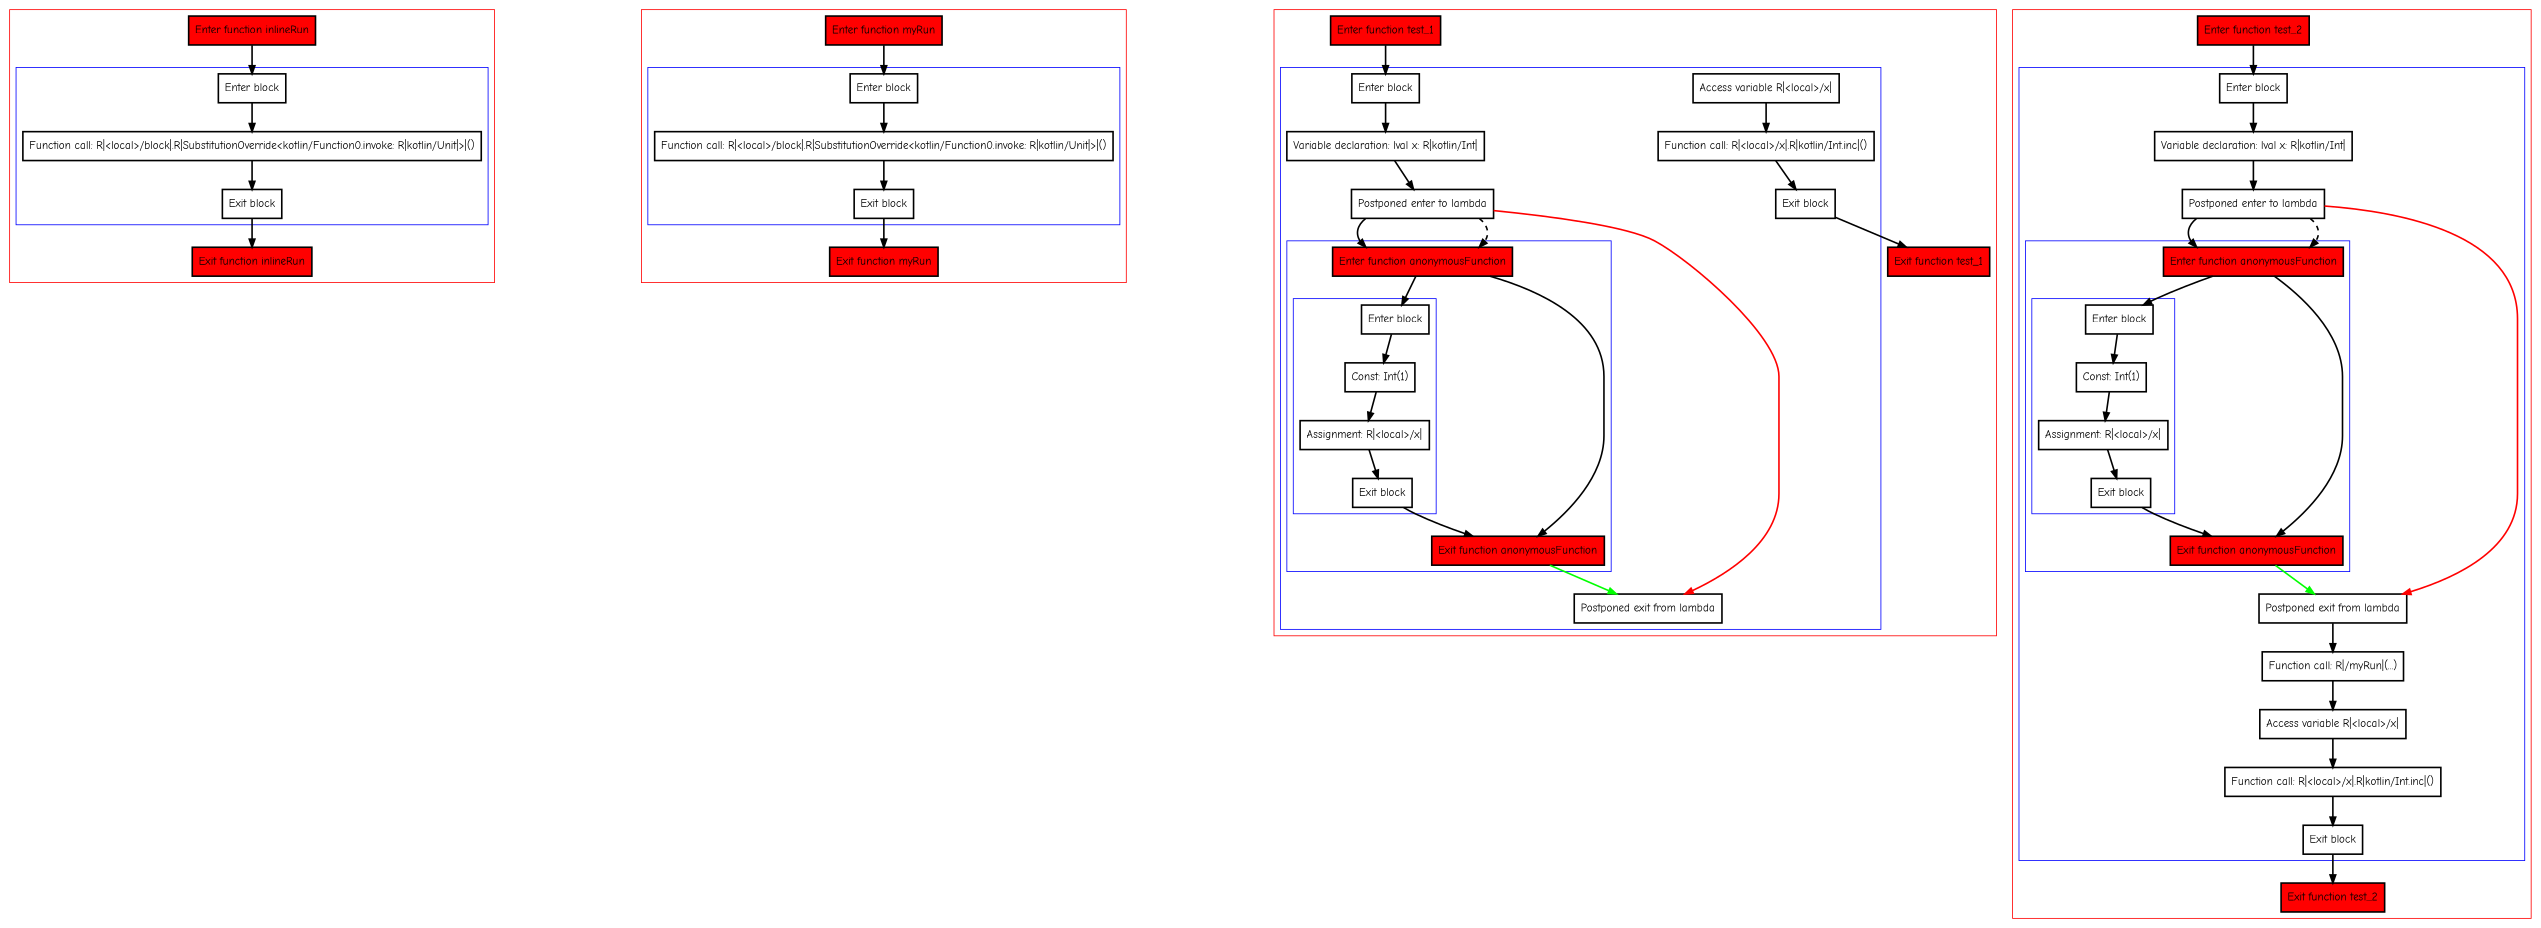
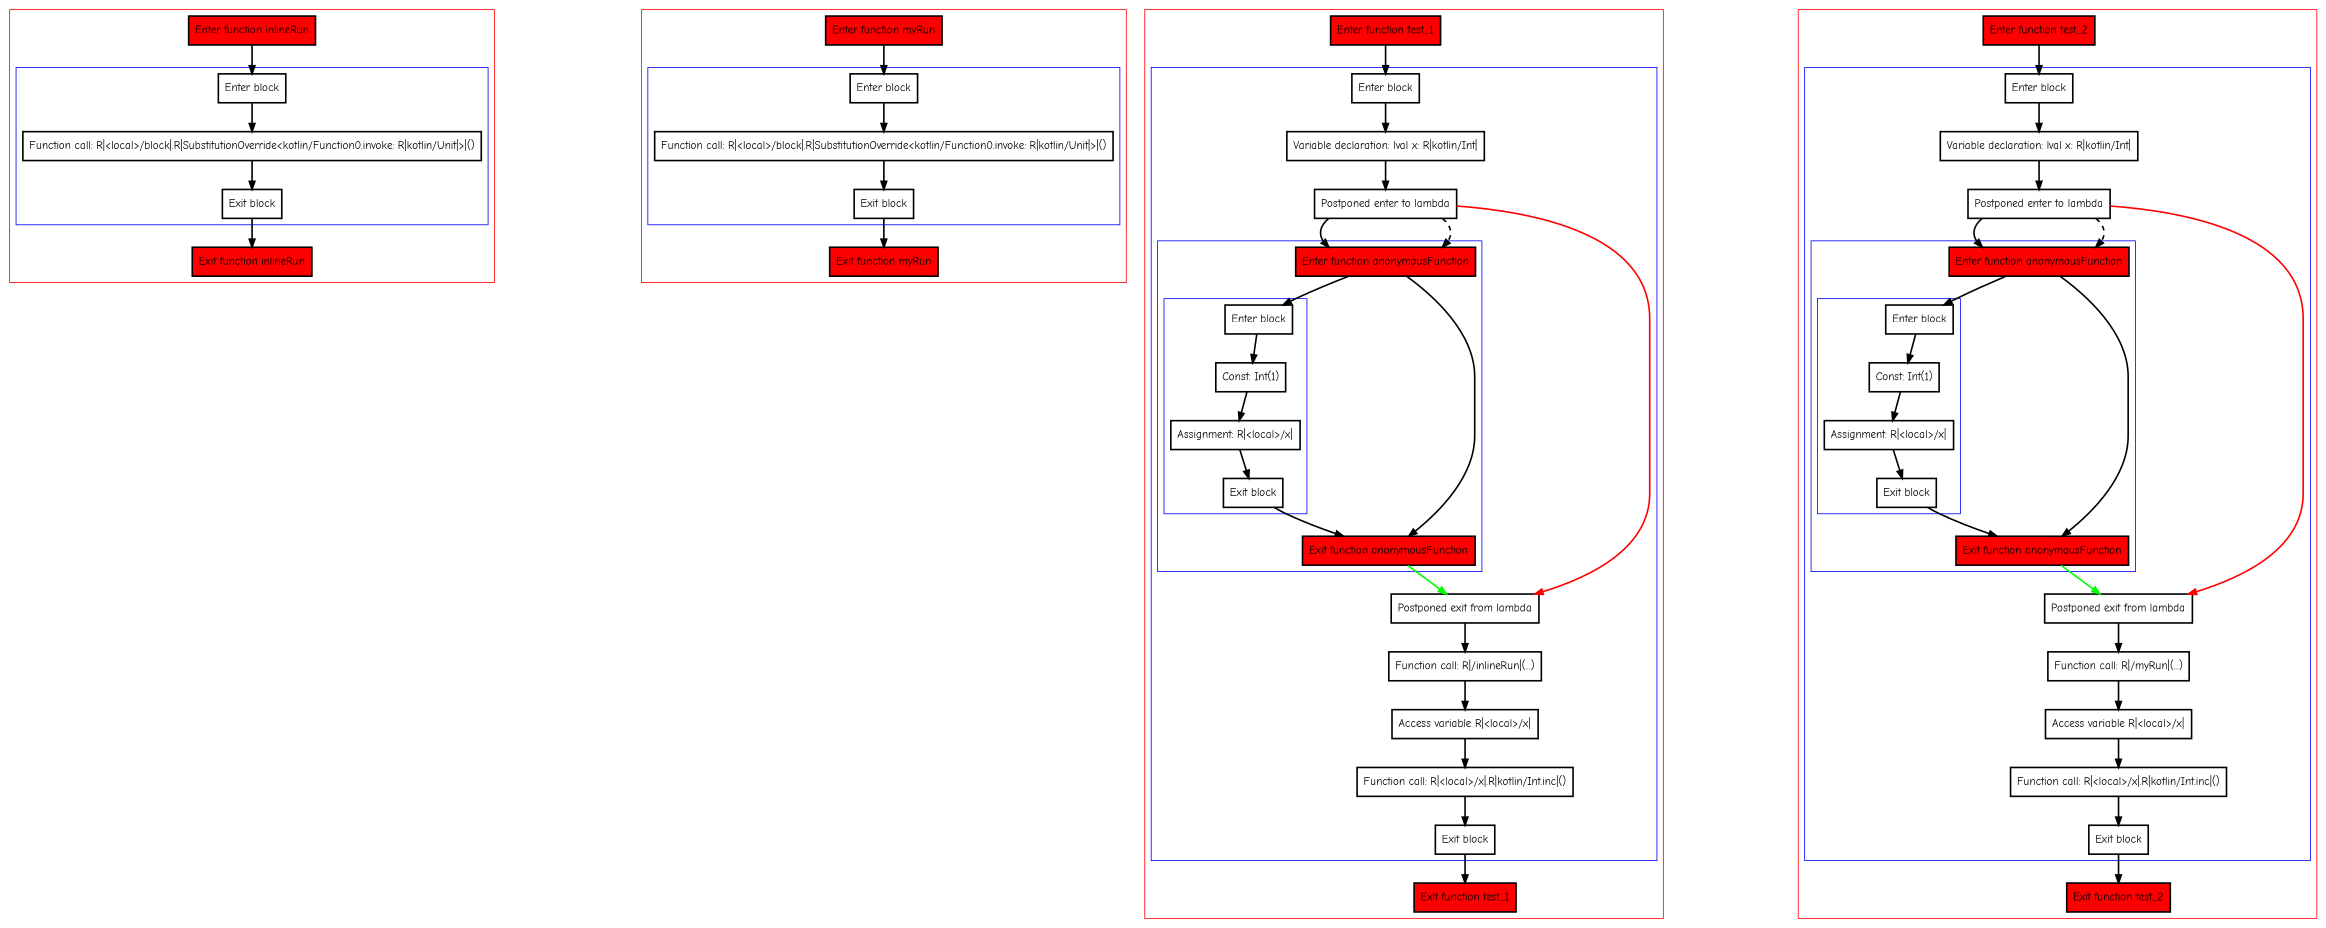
node "Function call: R|/inlineRun|(...)": added
